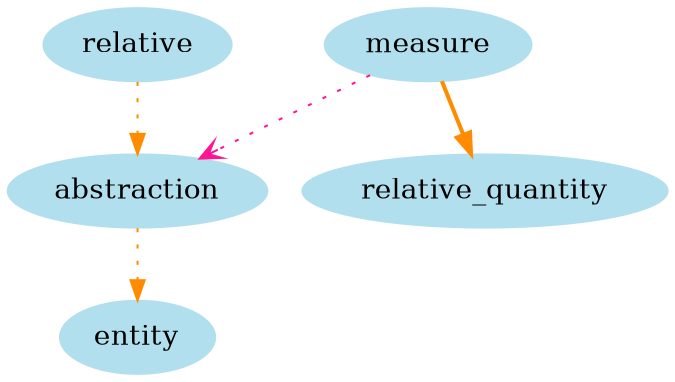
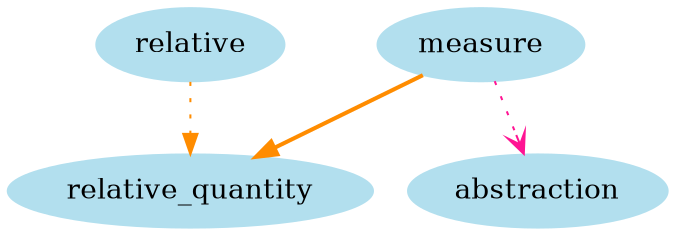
edge "relative" -> "abstraction": now "relative" -> "relative_quantity"
node "entity": removed
